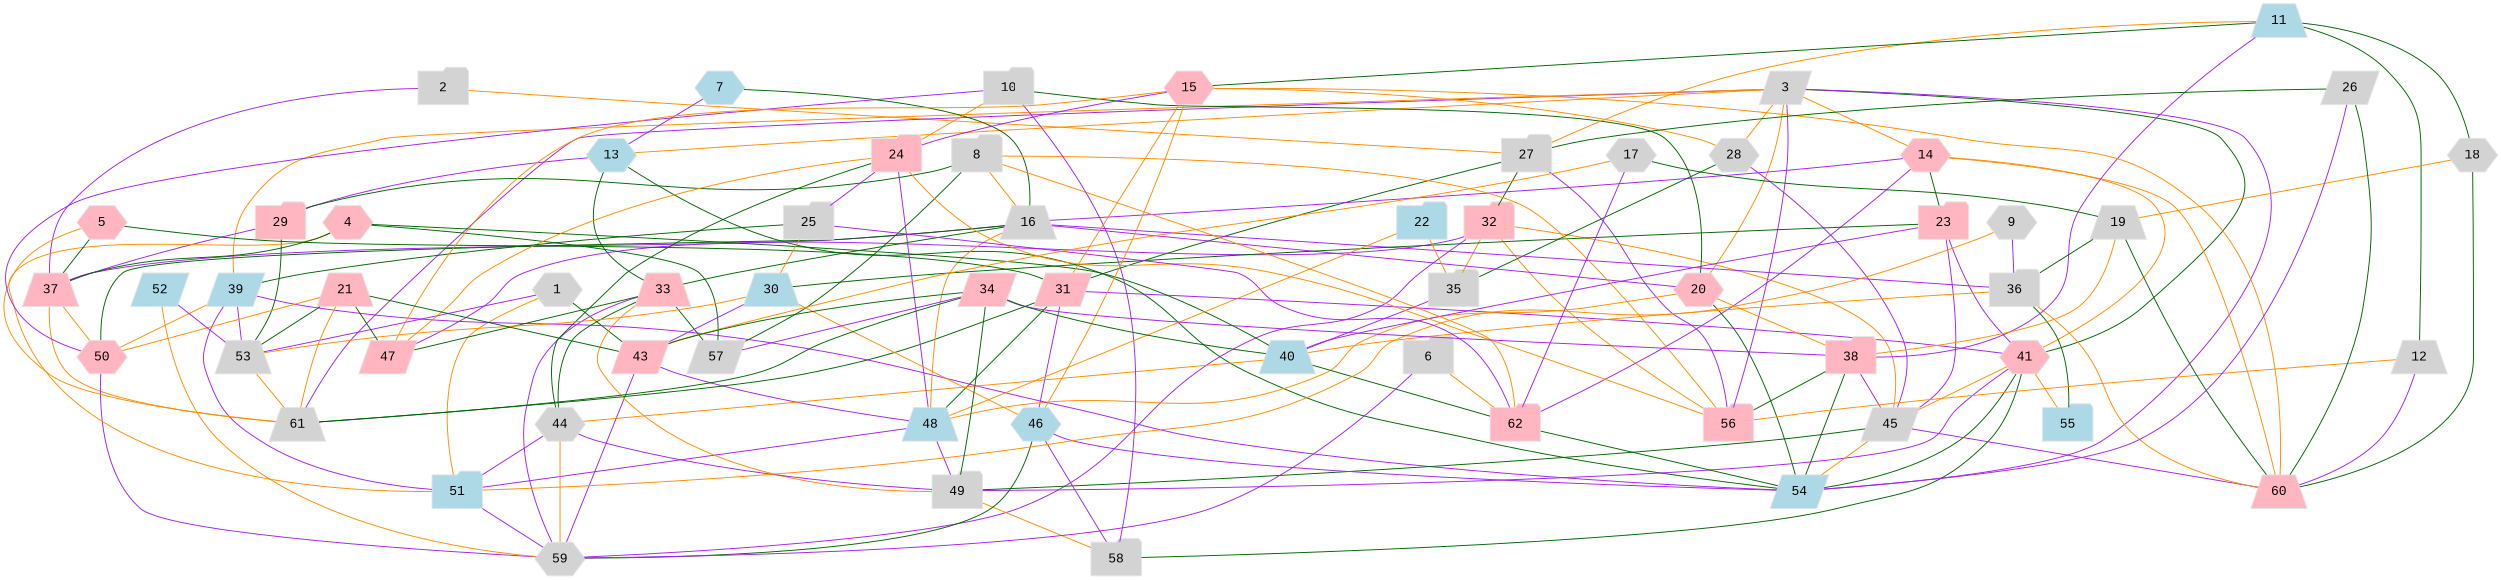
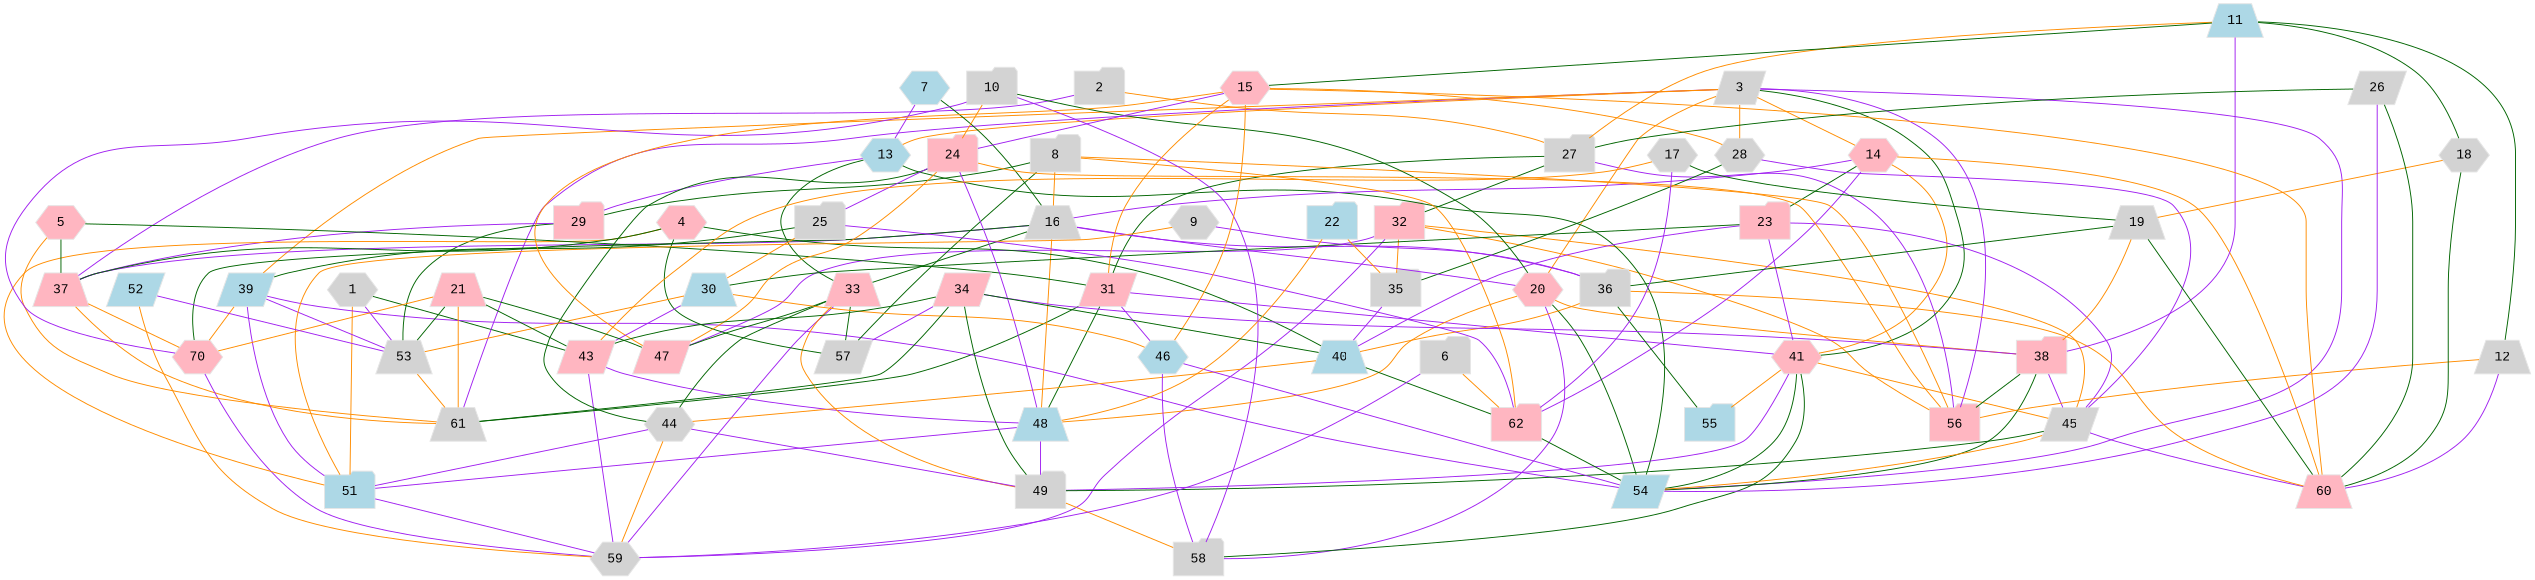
node "50": label "50" -> "70"
edge "20" -- "58": added
edge "46" -- "59": removed
